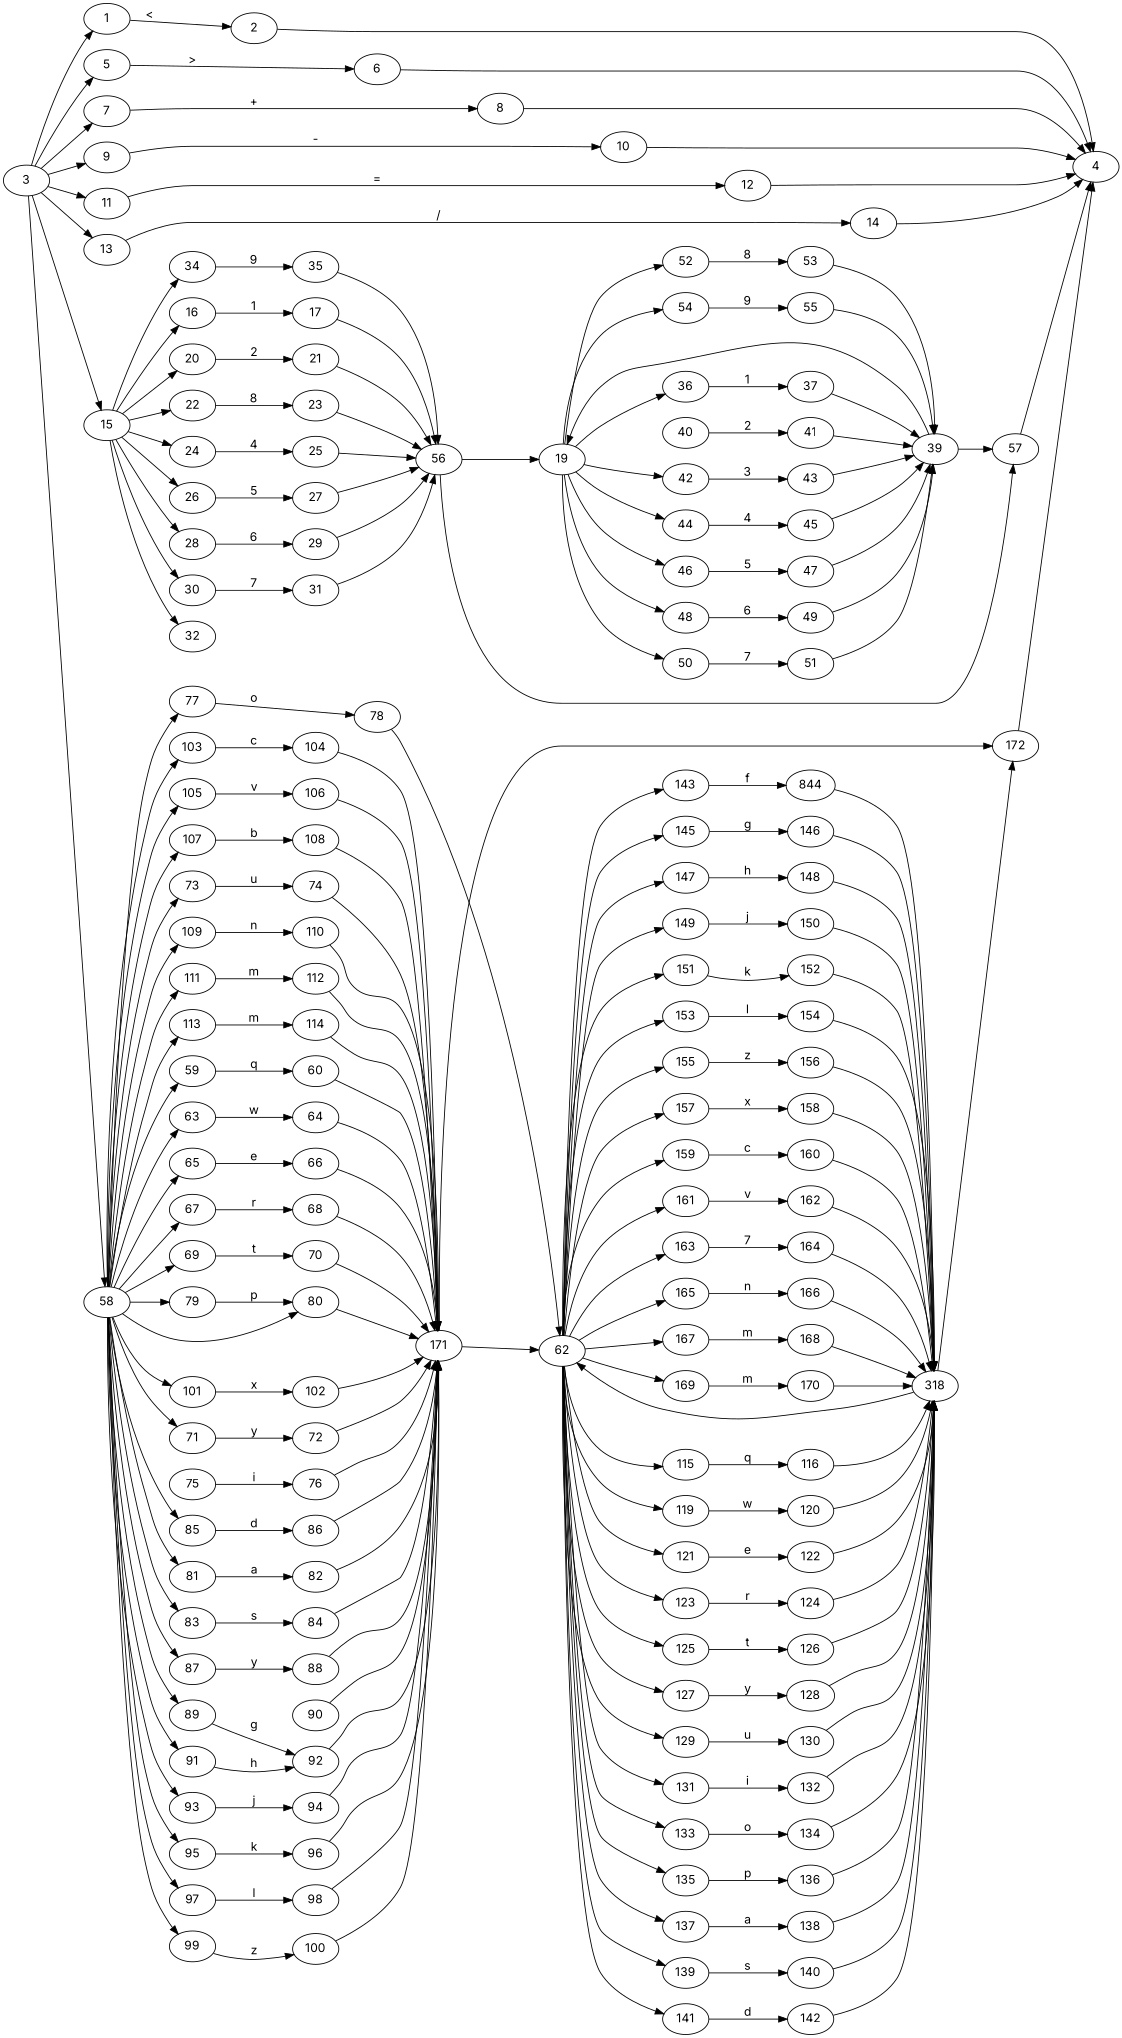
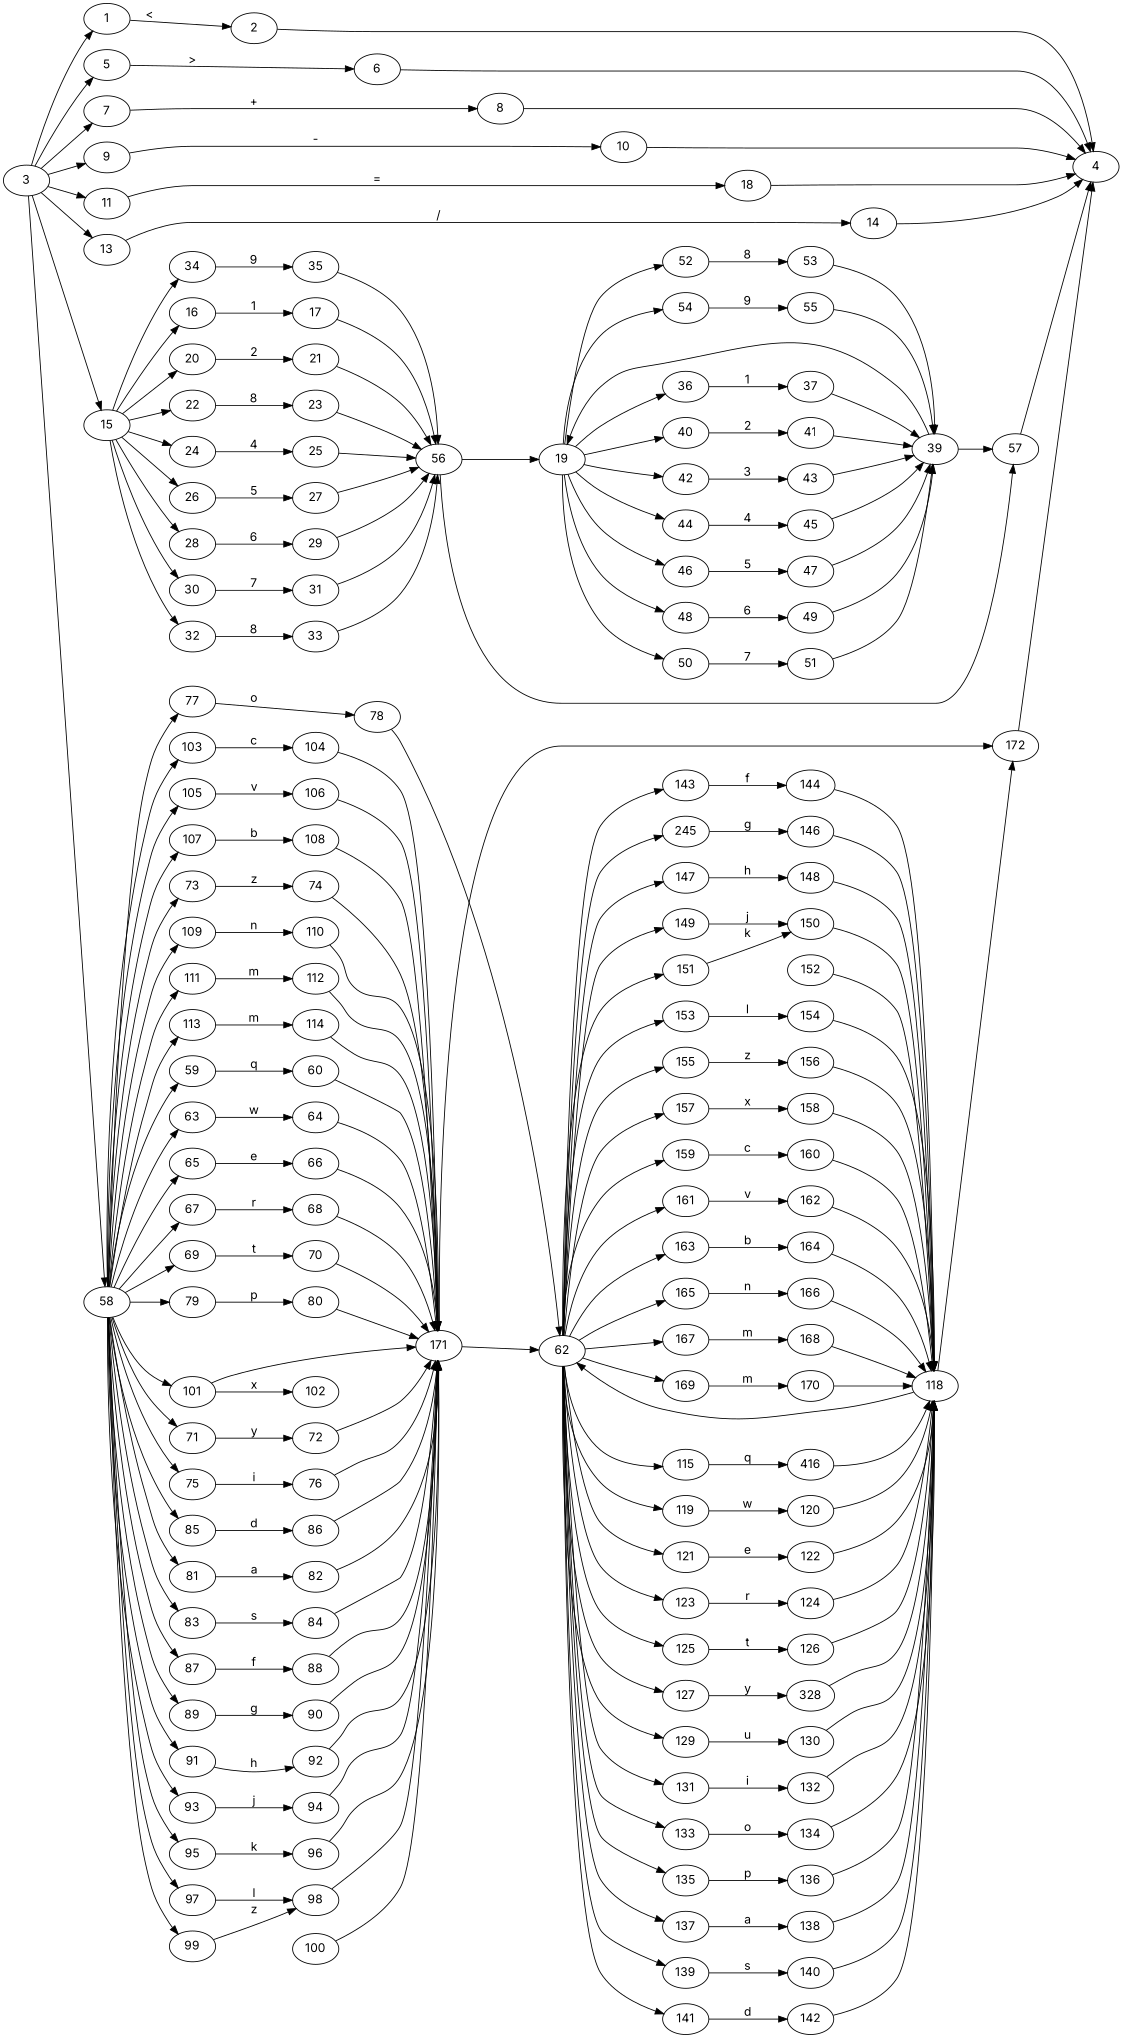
node "12": label "12" -> "18"
edge "19" -> "40": added
node "33": added
node "844": label "844" -> "144"
node "145": label "145" -> "245"
edge "73" -> "74": label "u" -> "z"
edge "151" -> "152": now "151" -> "150"
edge "163" -> "164": label "7" -> "b"
edge "58" -> "80": now "58" -> "75"
edge "102" -> "171": now "101" -> "171"
node "318": label "318" -> "118"
node "116": label "116" -> "416"
edge "87" -> "88": label "y" -> "f"
node "128": label "128" -> "328"
edge "89" -> "92": now "89" -> "90"
edge "99" -> "100": now "99" -> "98"
